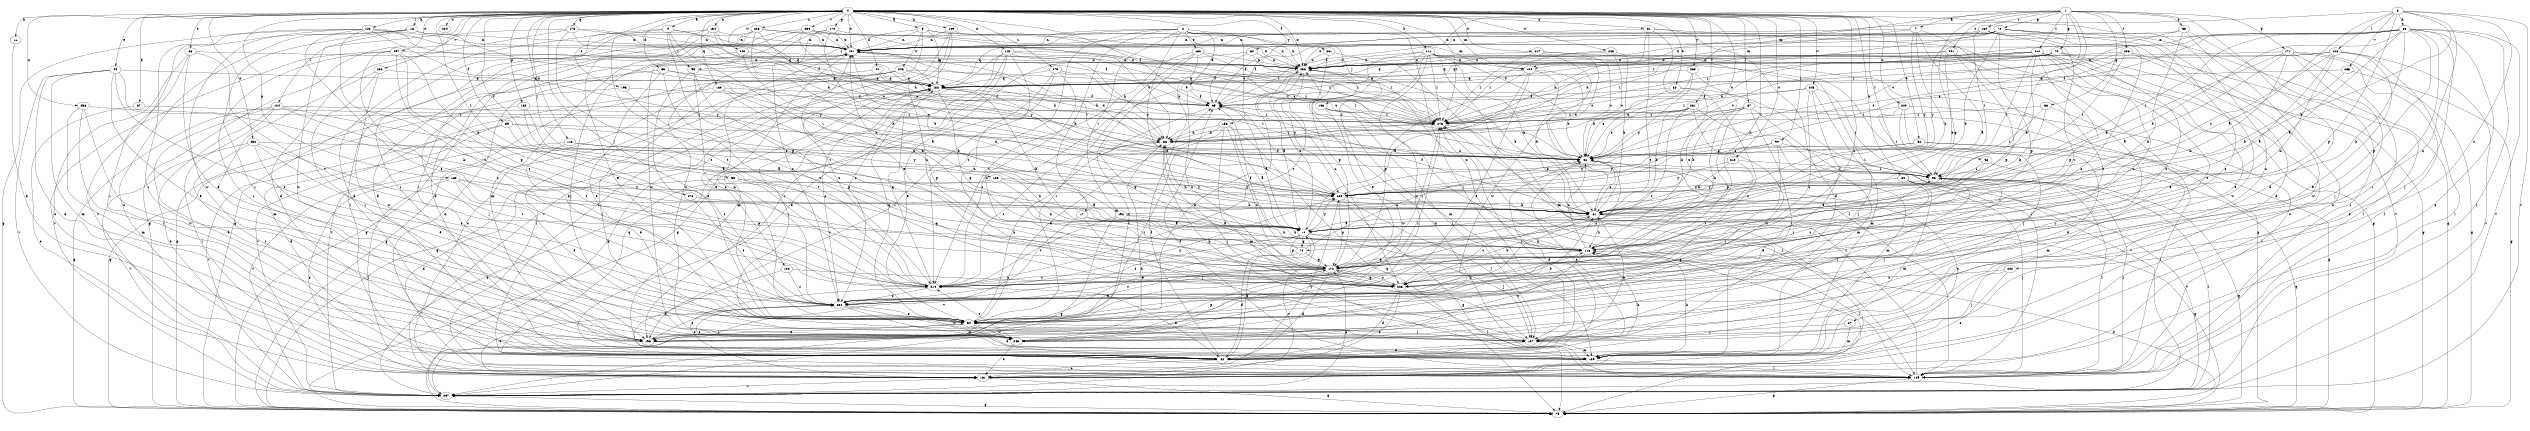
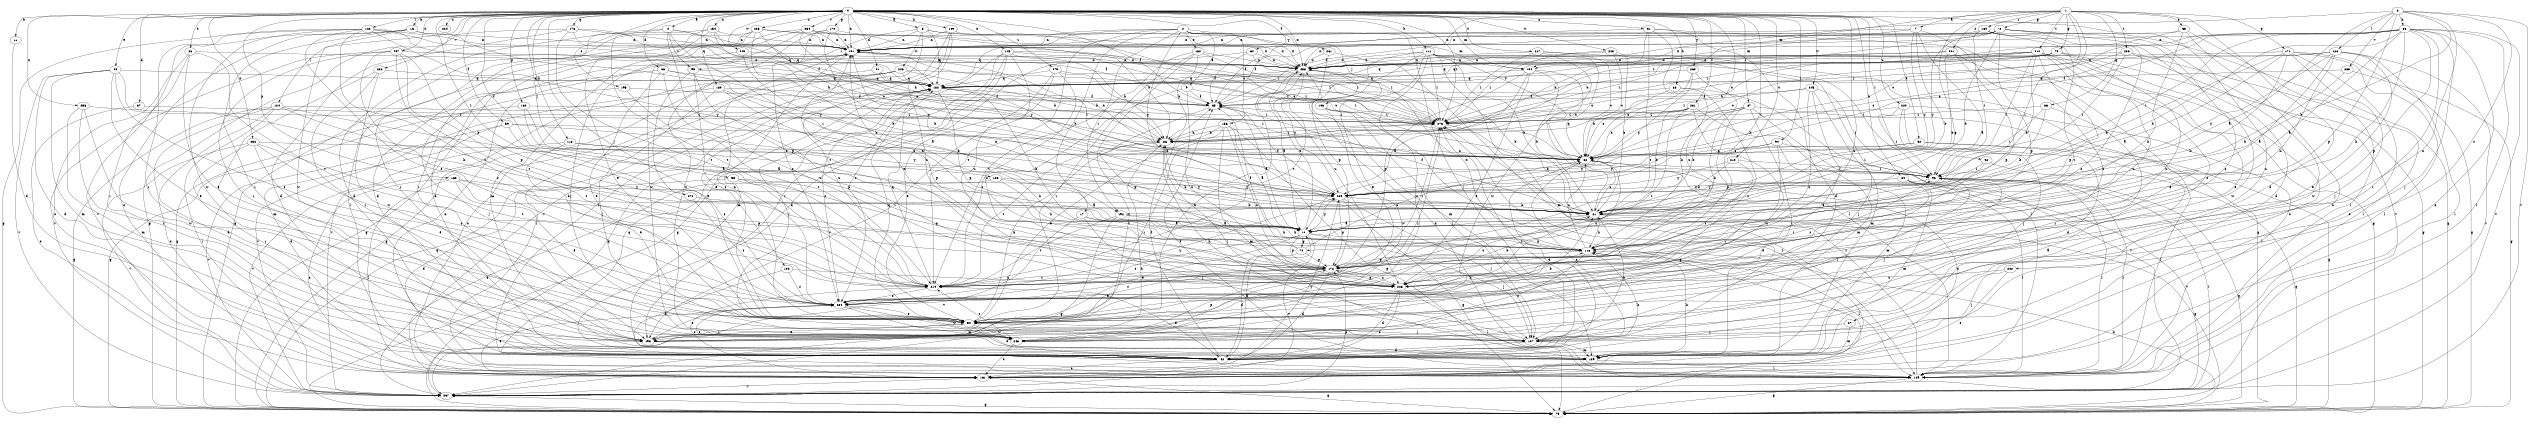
edge "231" -> "86": label "h" -> "q"
edge "52" -> "139": label "m" -> "a"
